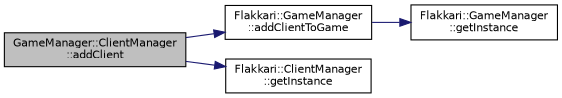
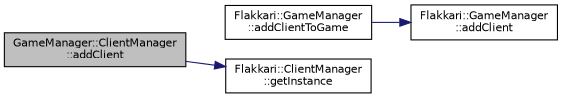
node "Flakkari::GameManager ::getInstance": label "Flakkari::GameManager ::getInstance" -> "Flakkari::GameManager ::addClient"
edge "GameManager::ClientManager ::addClient" -> "Flakkari::GameManager ::addClientToGame": removed
